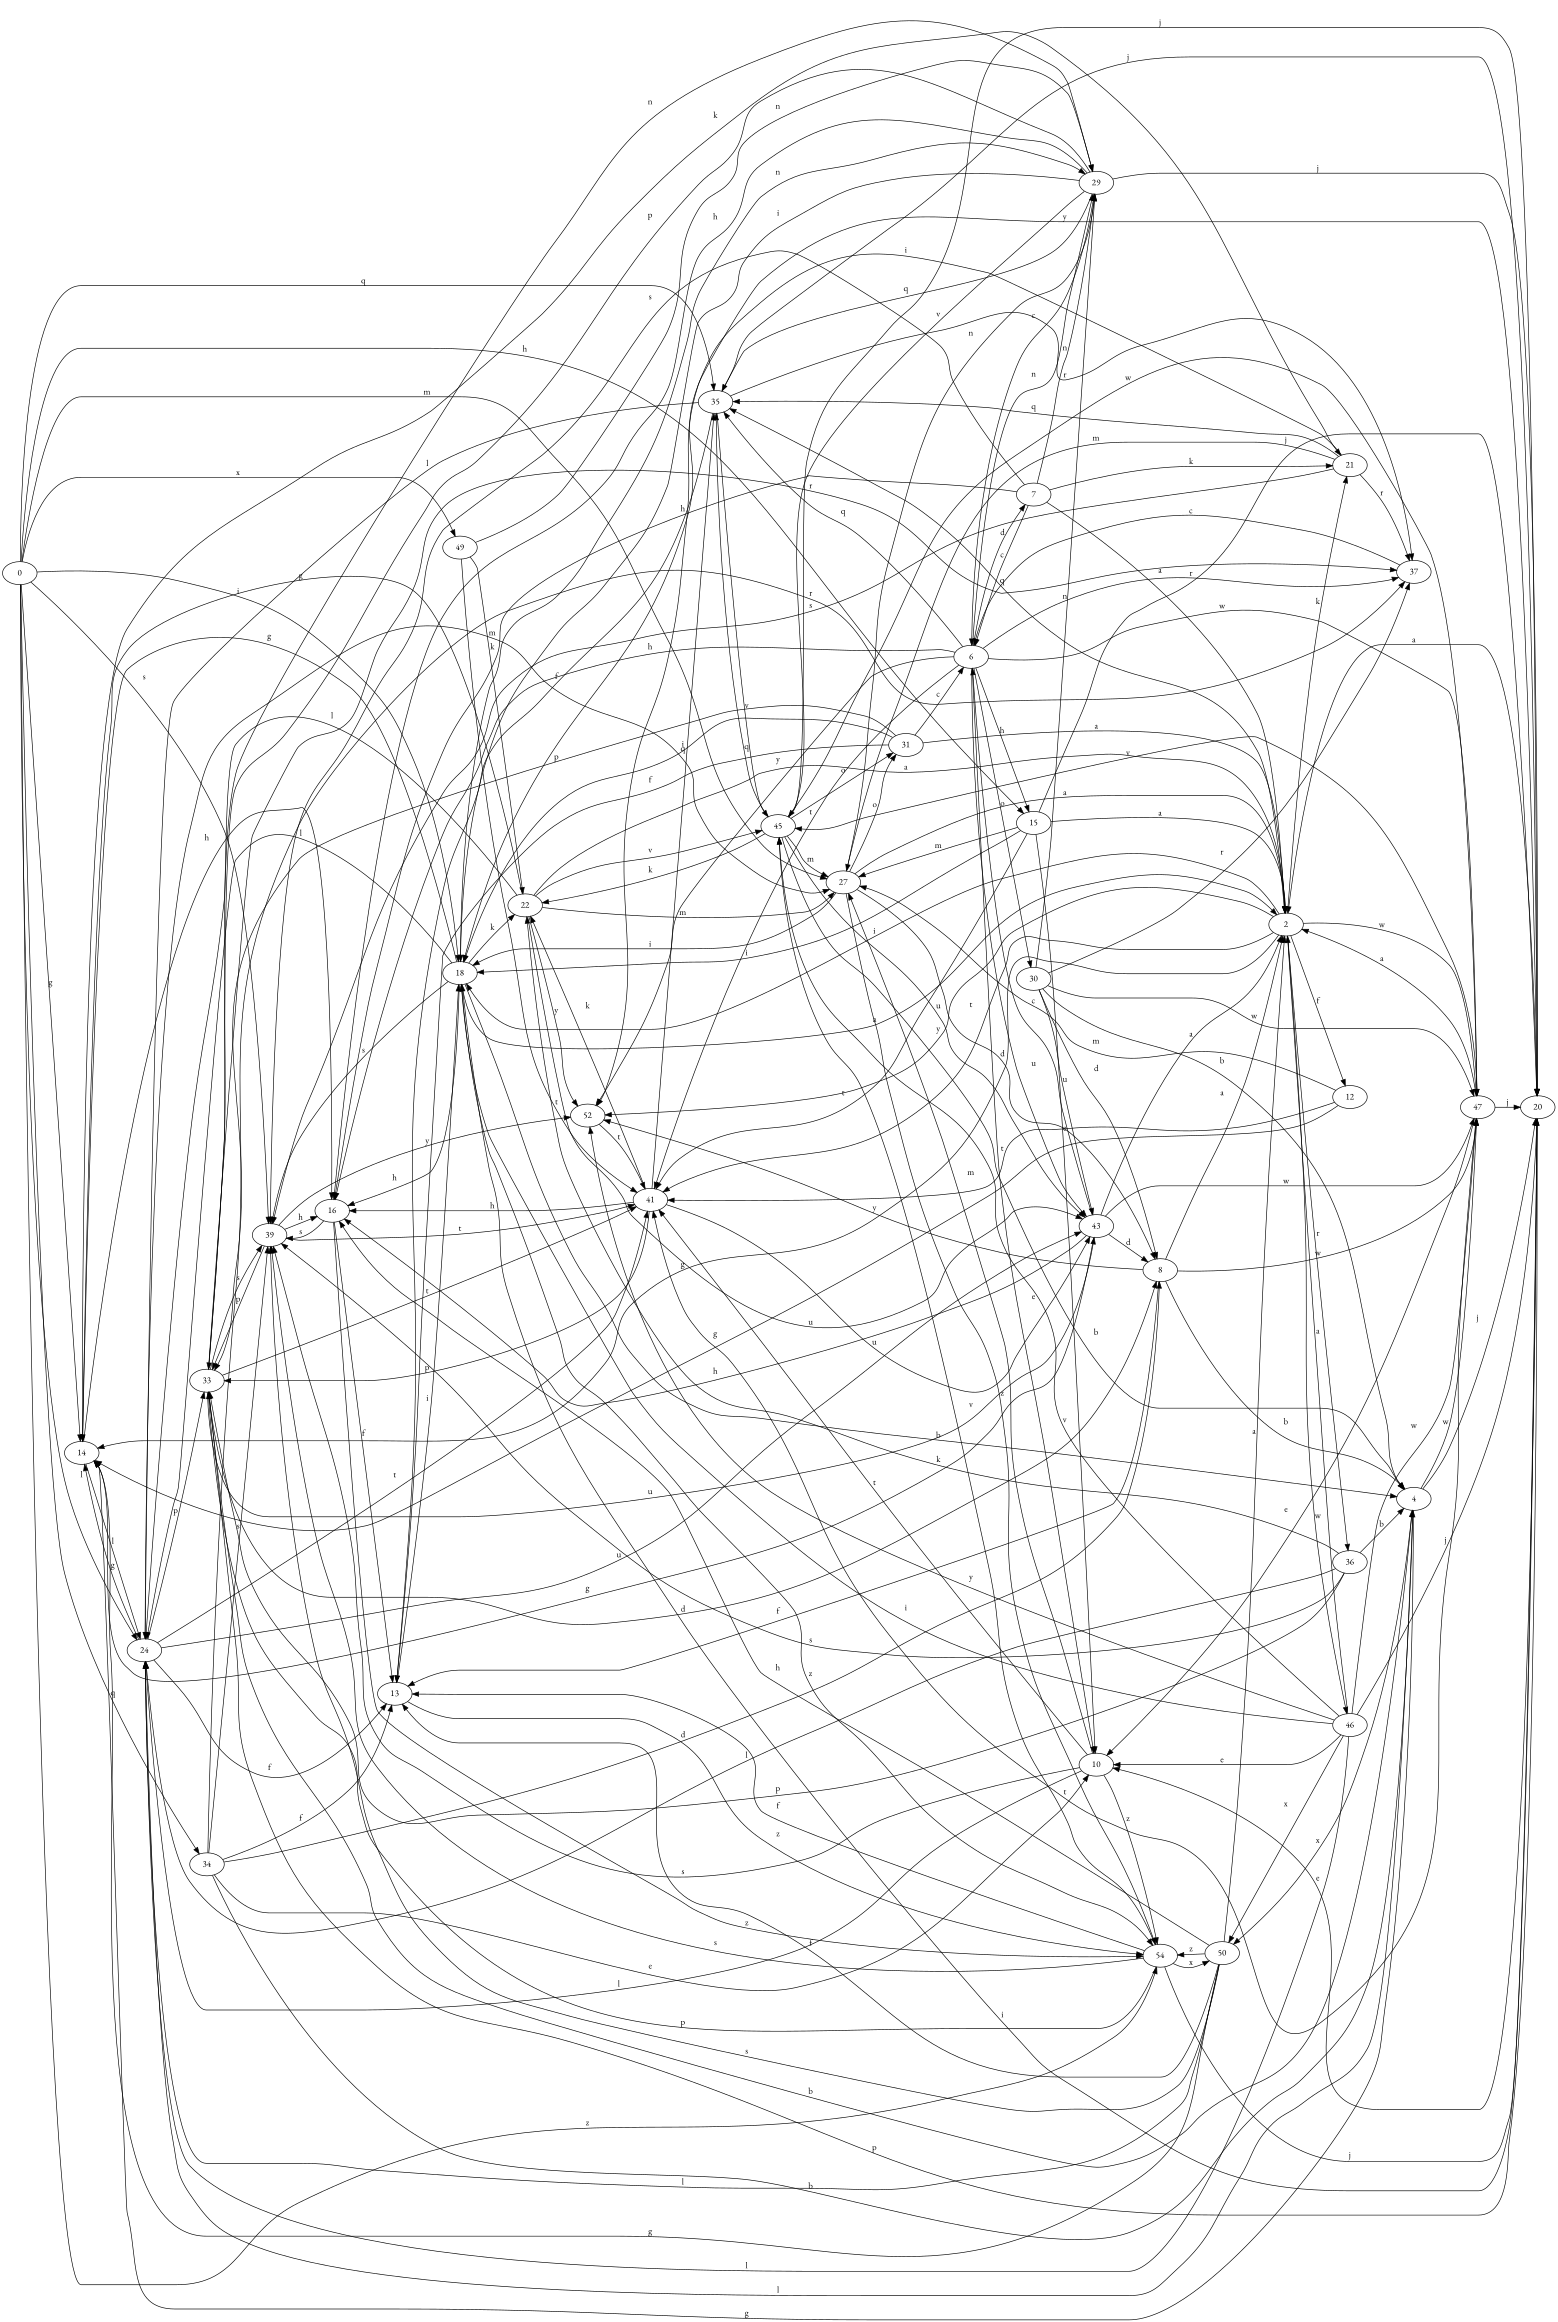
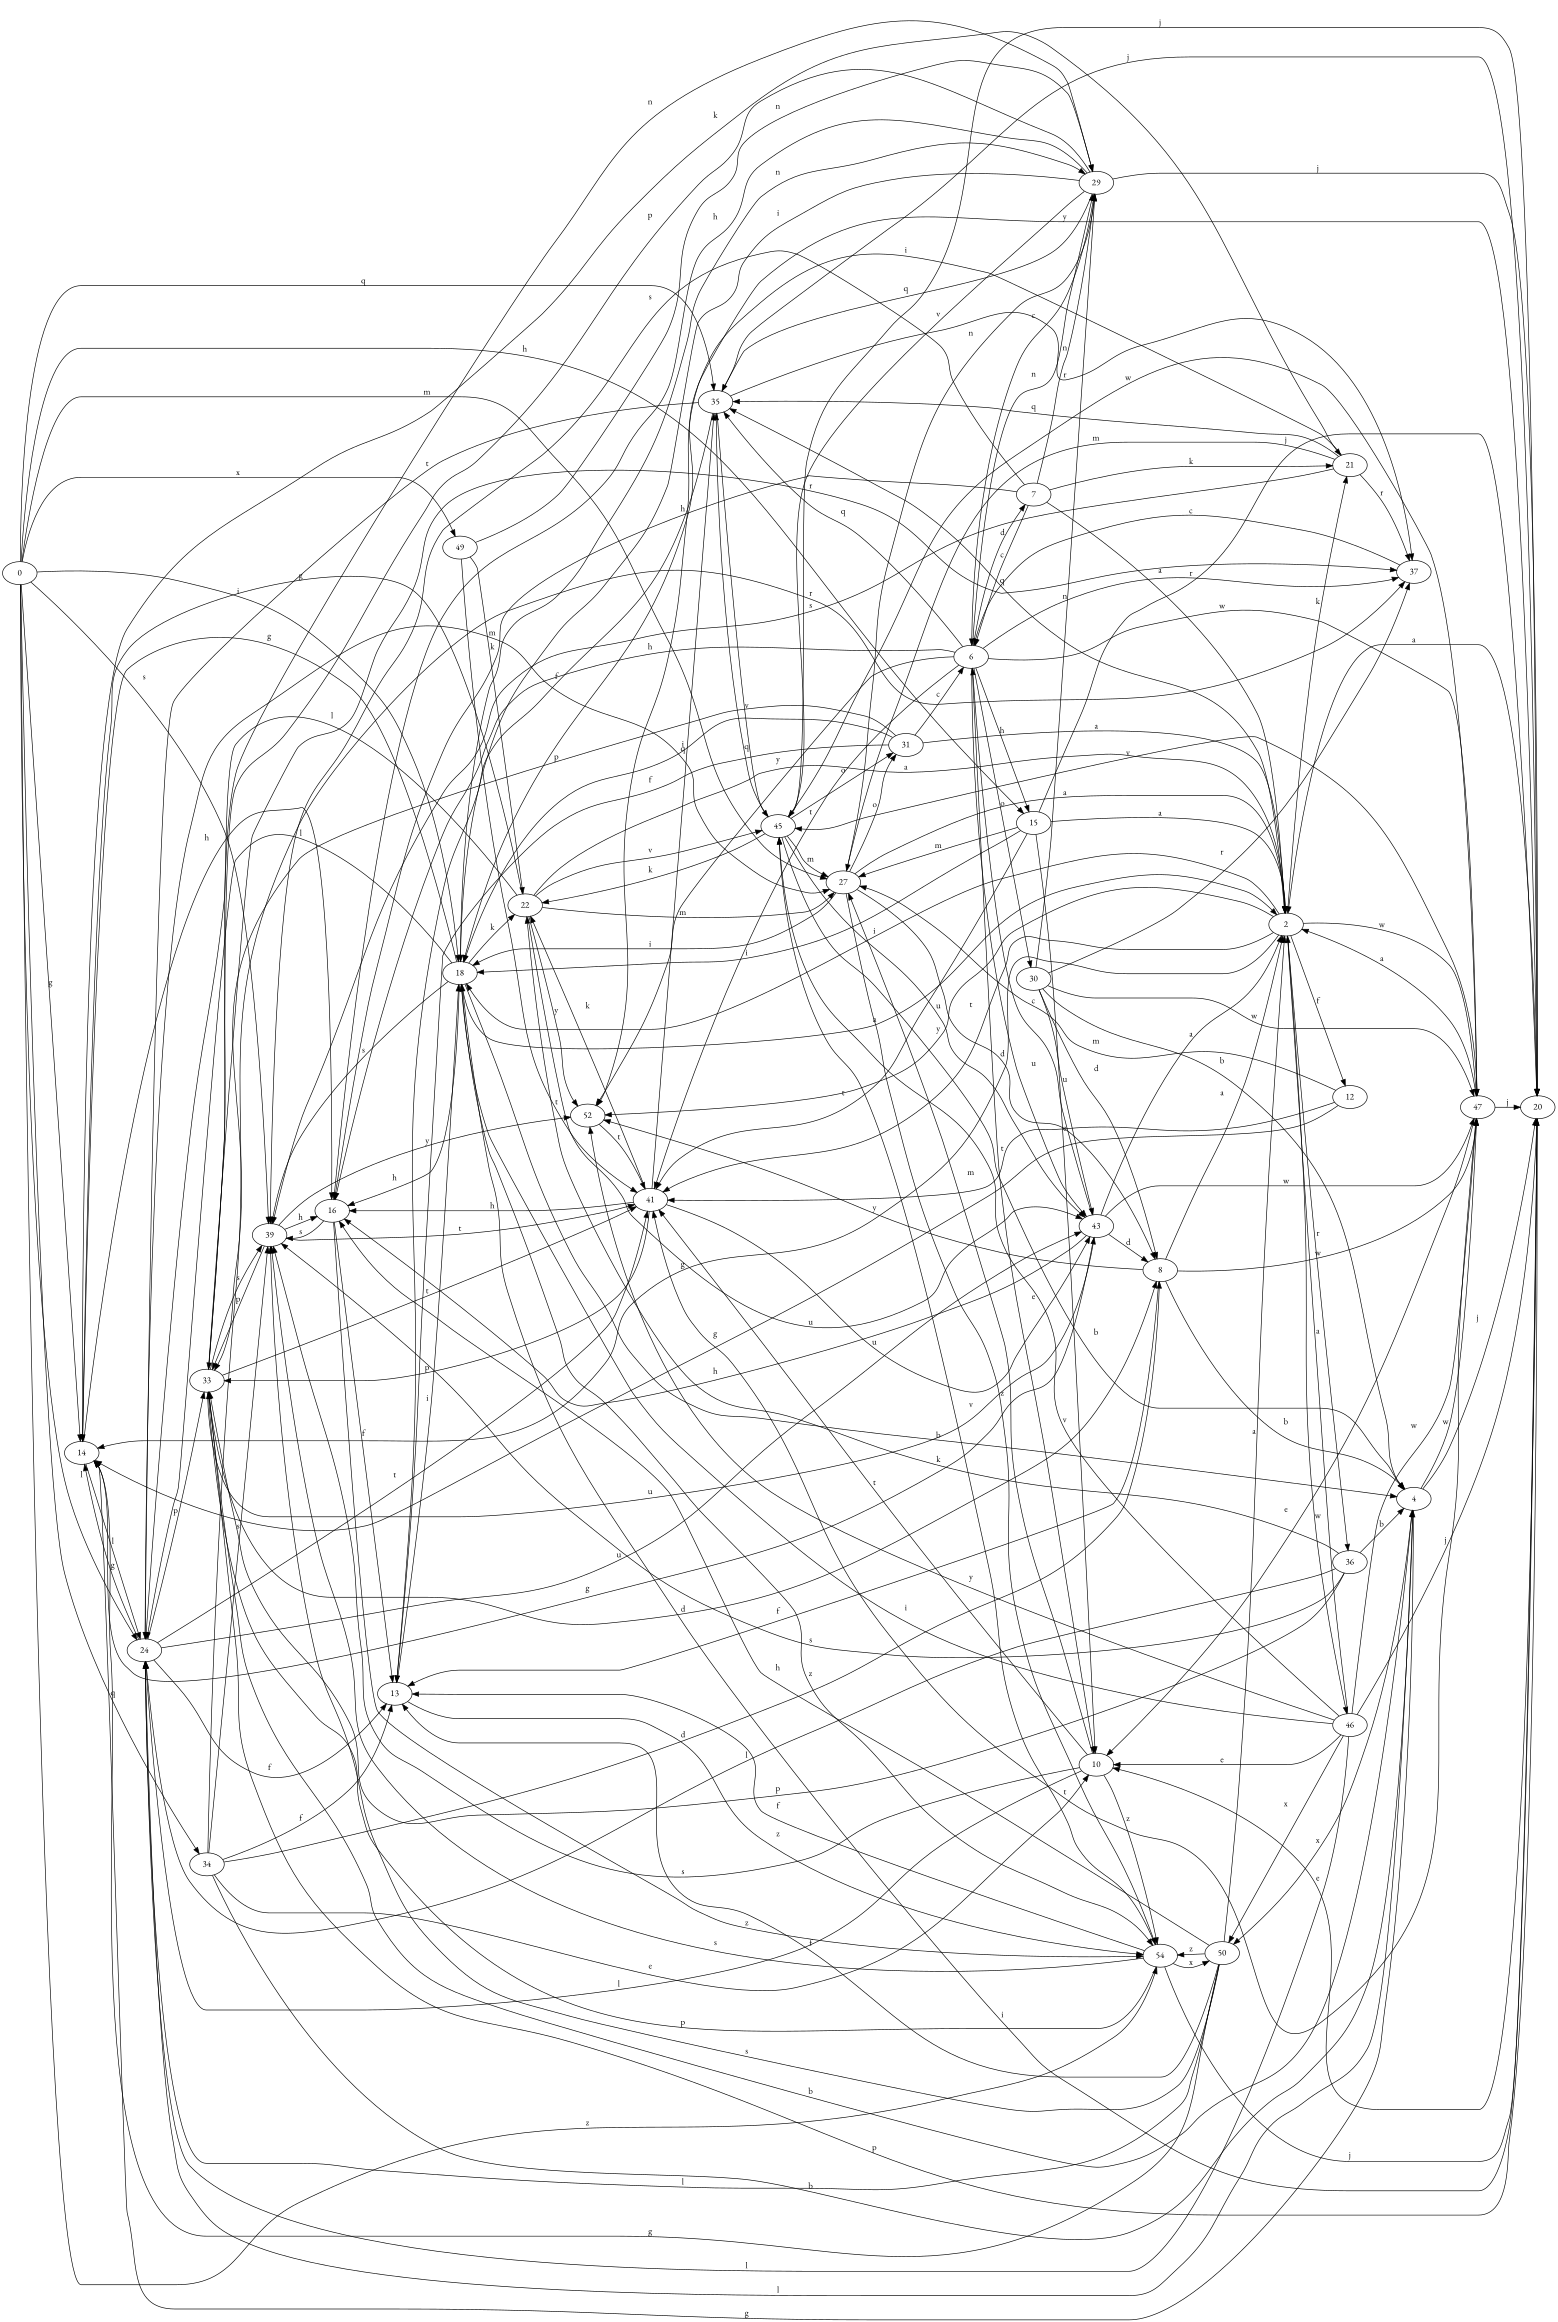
edge "35" -> "24": label "l" -> "t"
